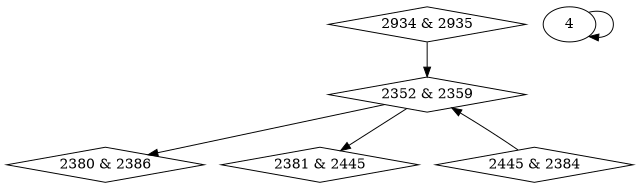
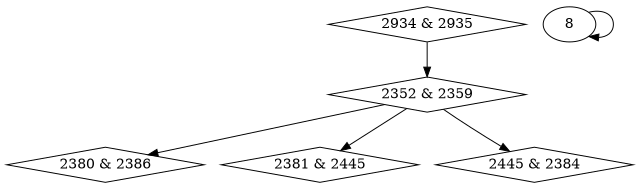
node "4": label "4" -> "8"
edge "2445 & 2384" -> "2352 & 2359": reversed
